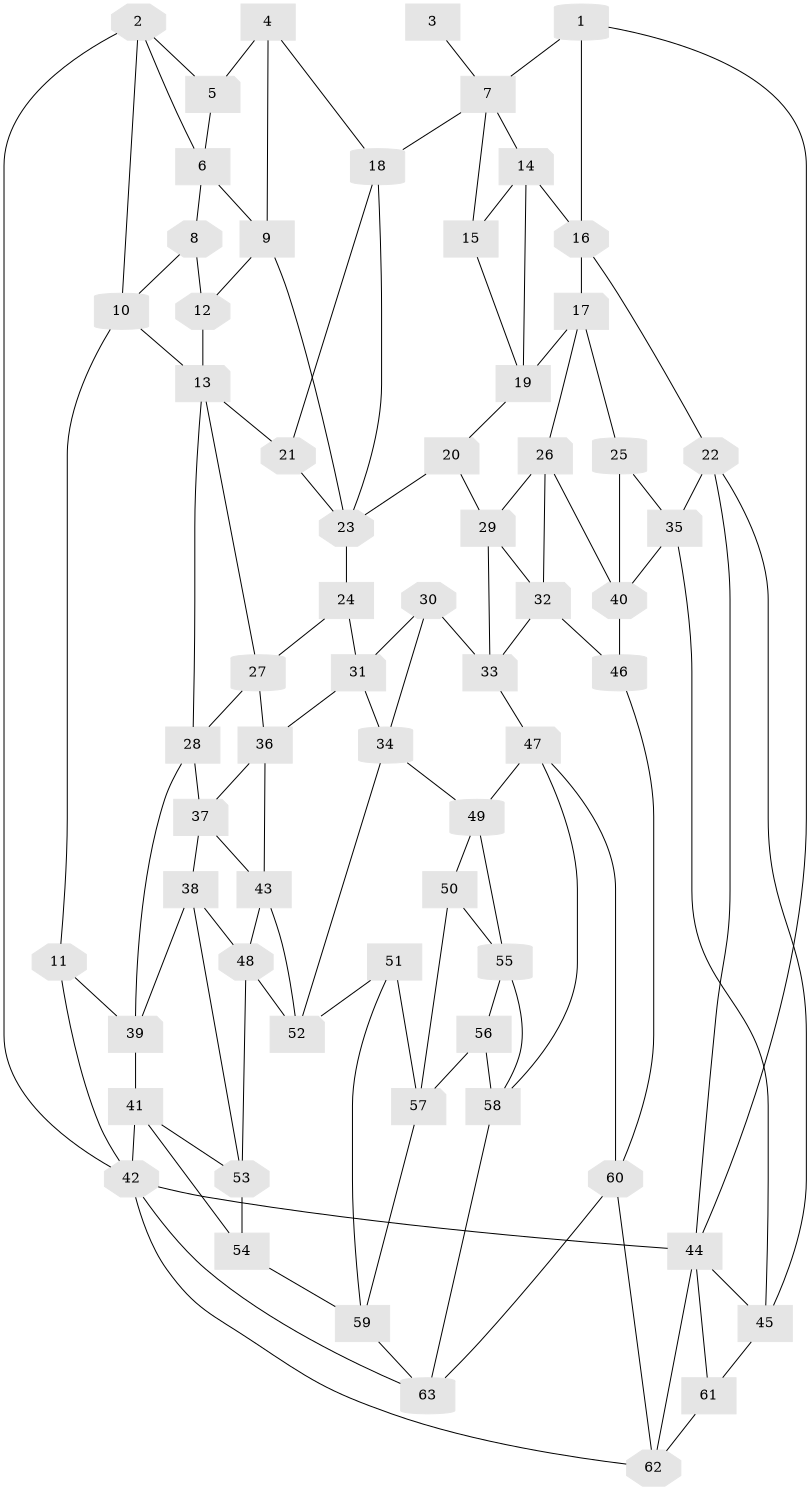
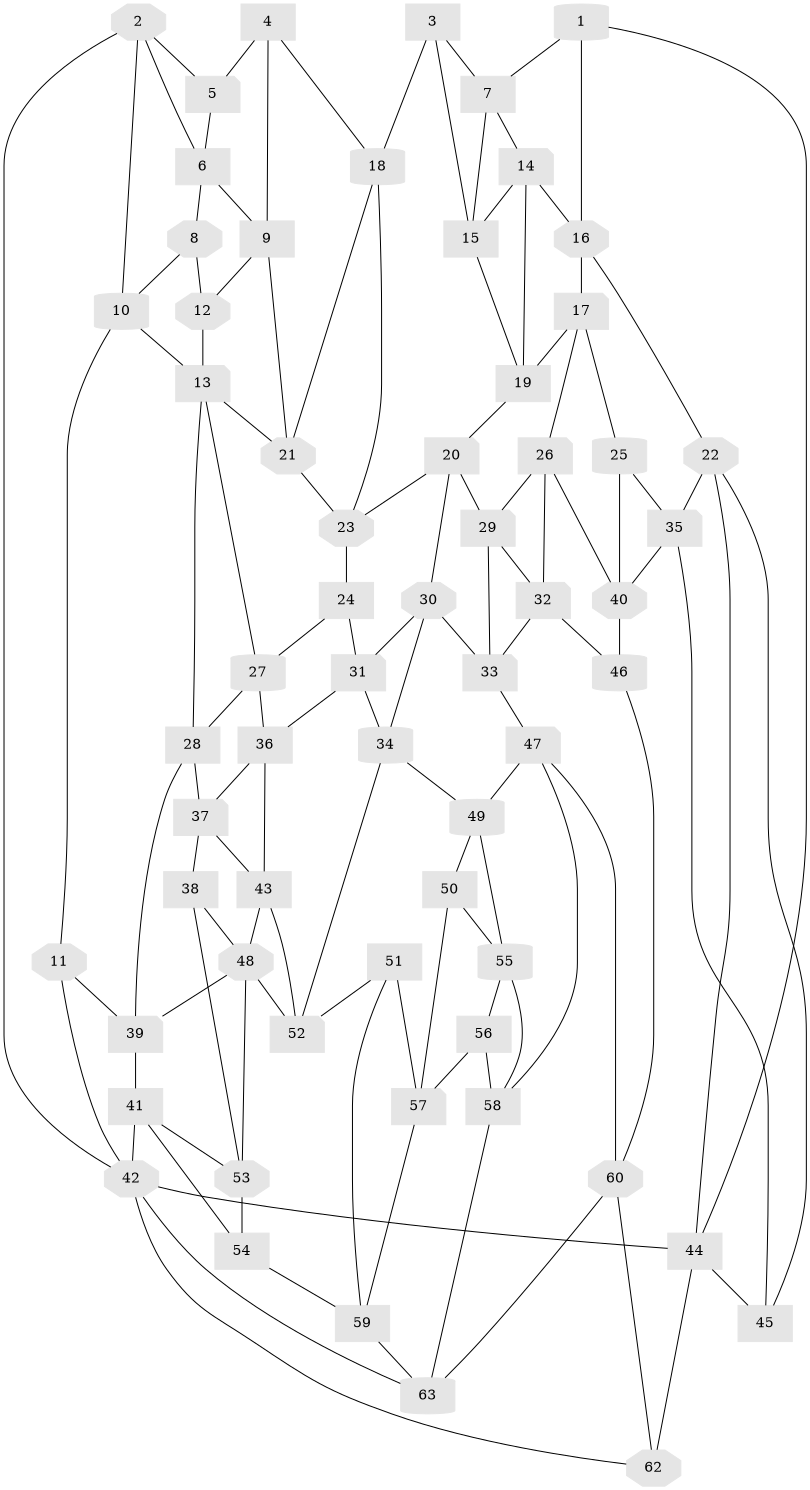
edge "7" -- "18": now "3" -- "18"
edge "3" -- "15": added
edge "9" -- "23": now "9" -- "21"
edge "20" -- "30": added
edge "38" -- "39": now "48" -- "39"
node "61": removed
